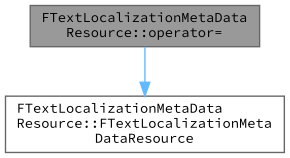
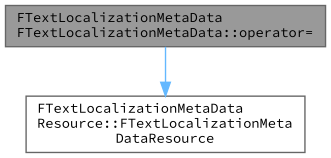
node "FTextLocalizationMetaData Resource::operator=": label "FTextLocalizationMetaData Resource::operator=" -> "FTextLocalizationMetaData FTextLocalizationMetaData::operator="
